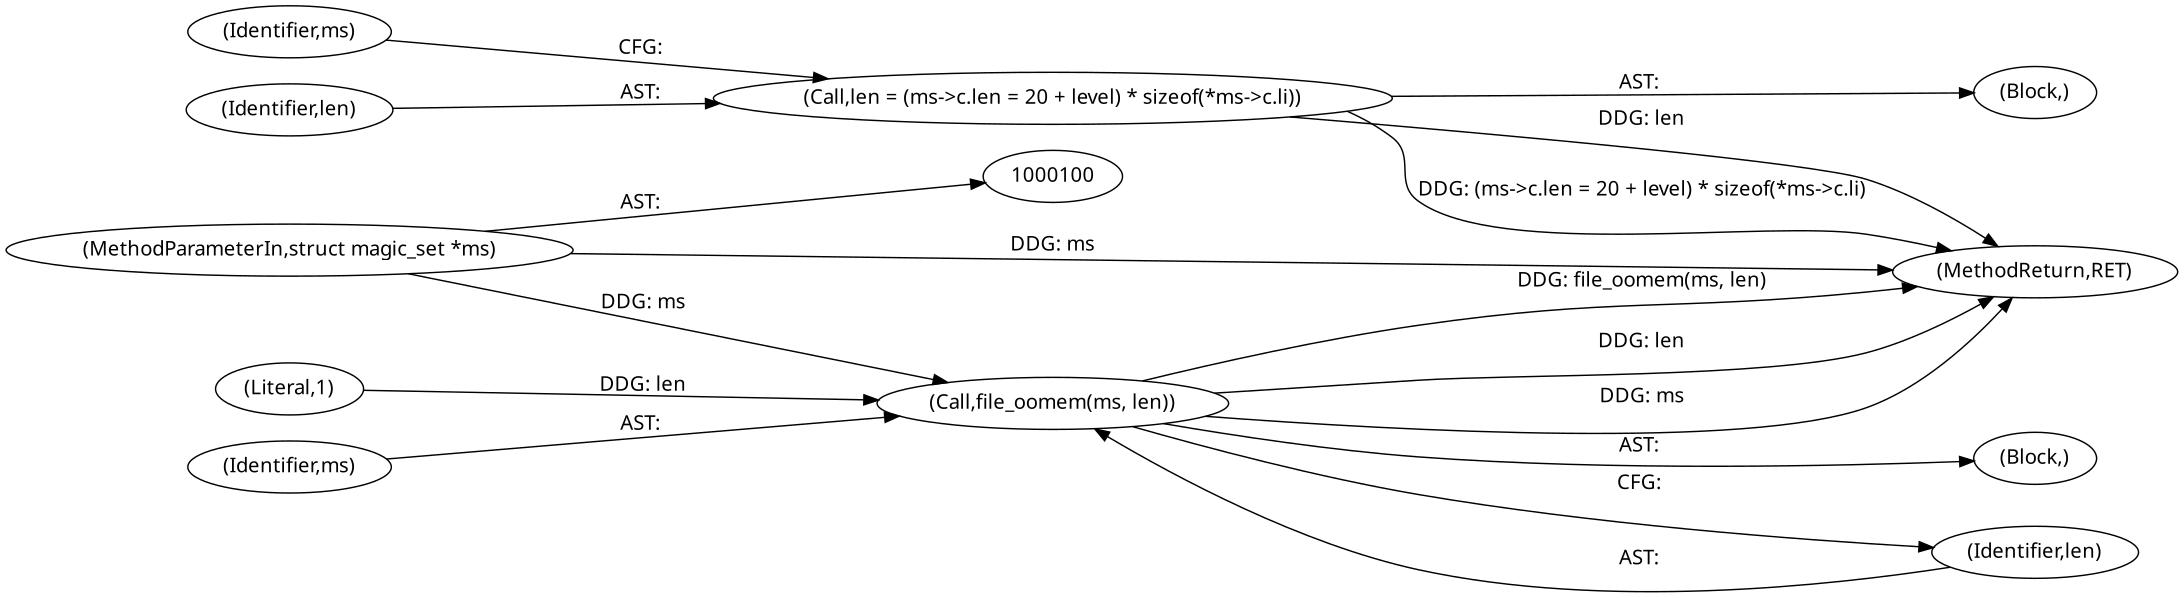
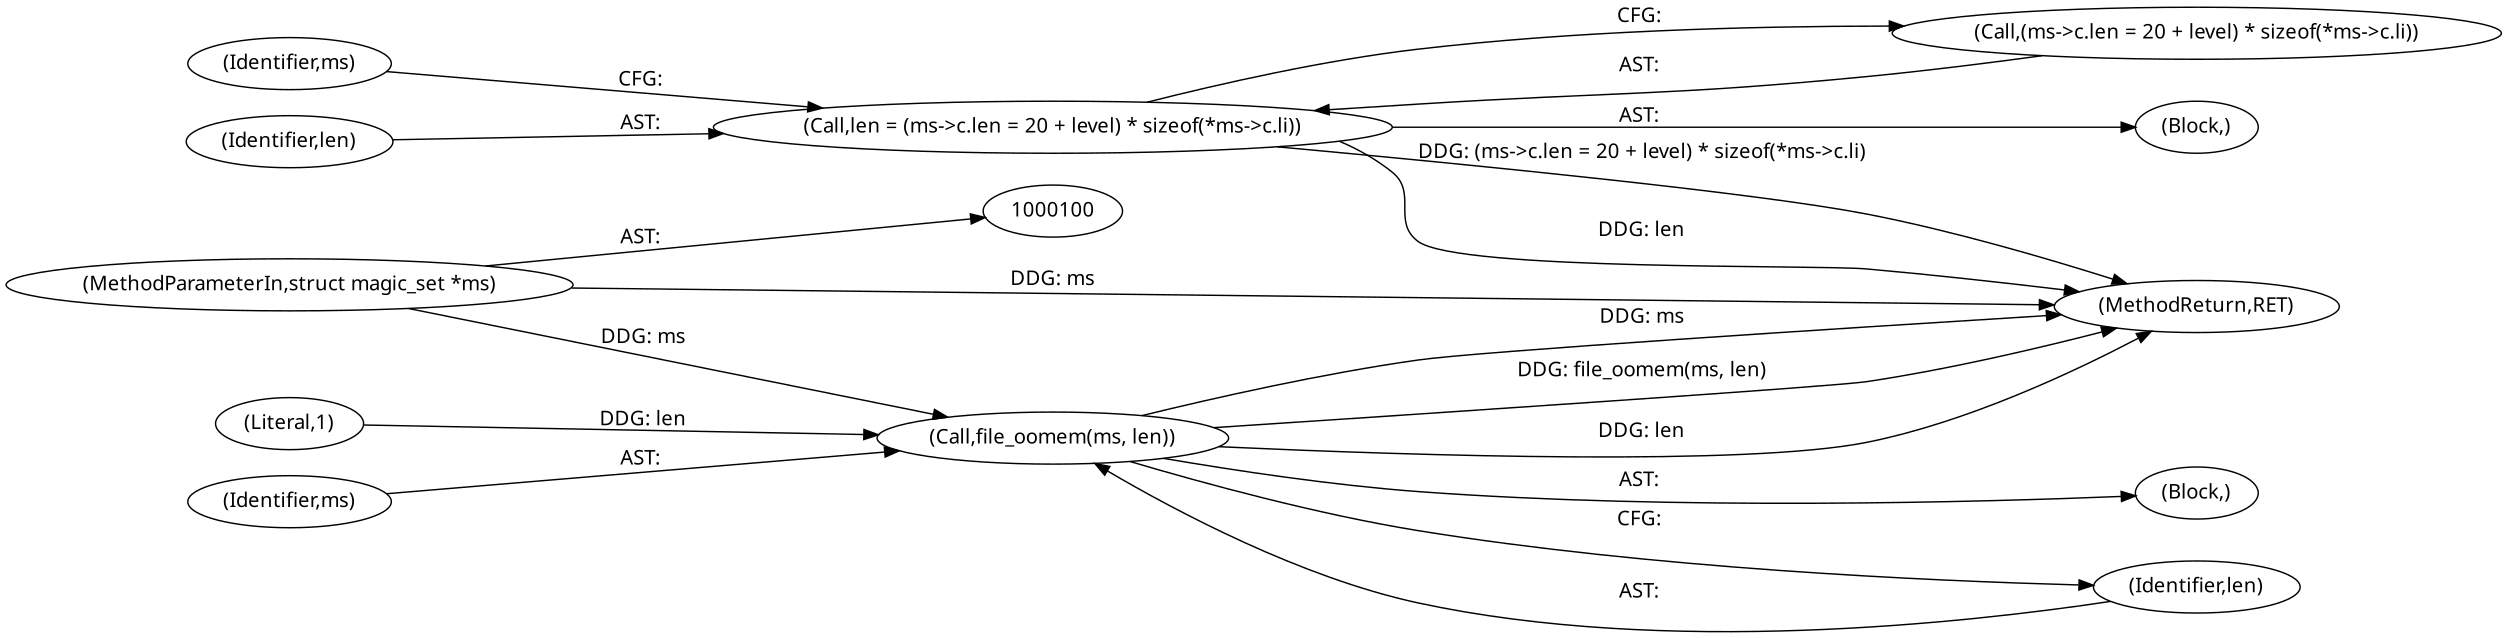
node "(Call,(ms->c.len = 20 + level) * sizeof(*ms->c.li))": added
